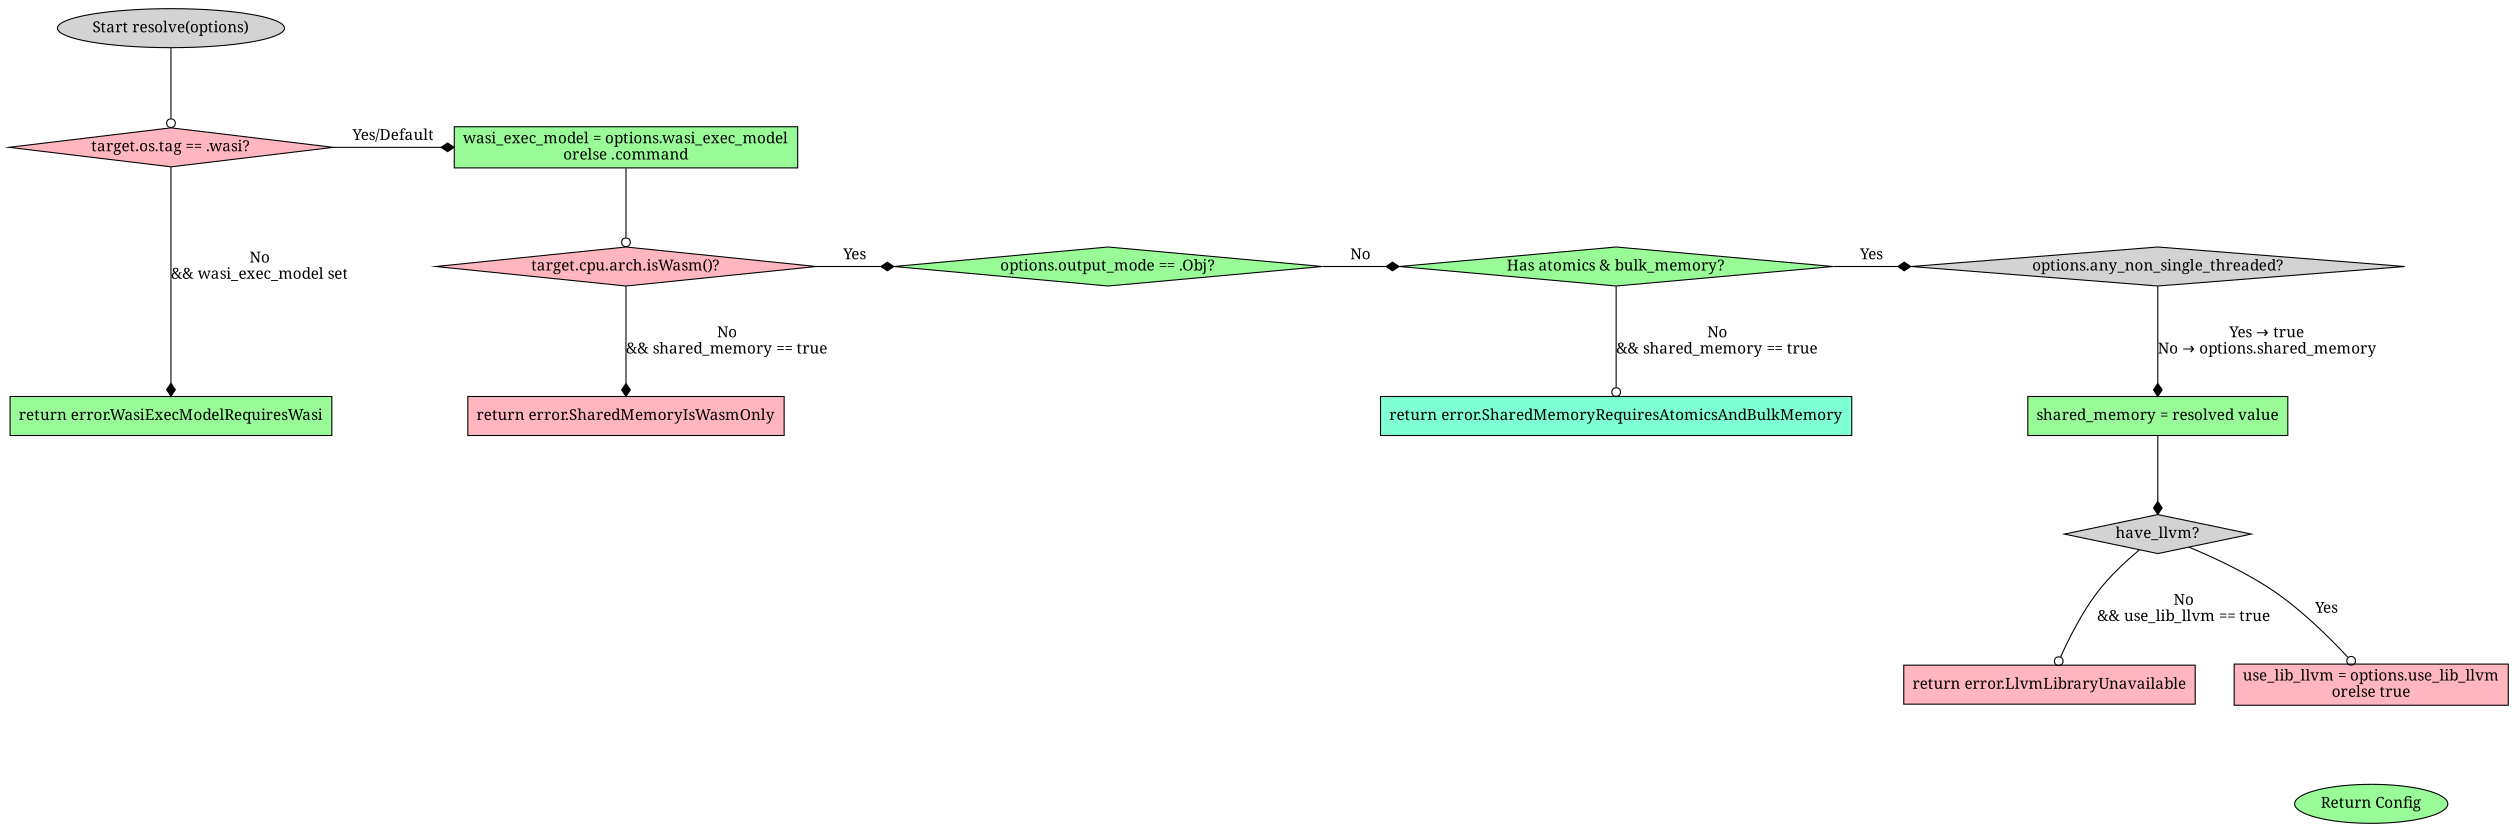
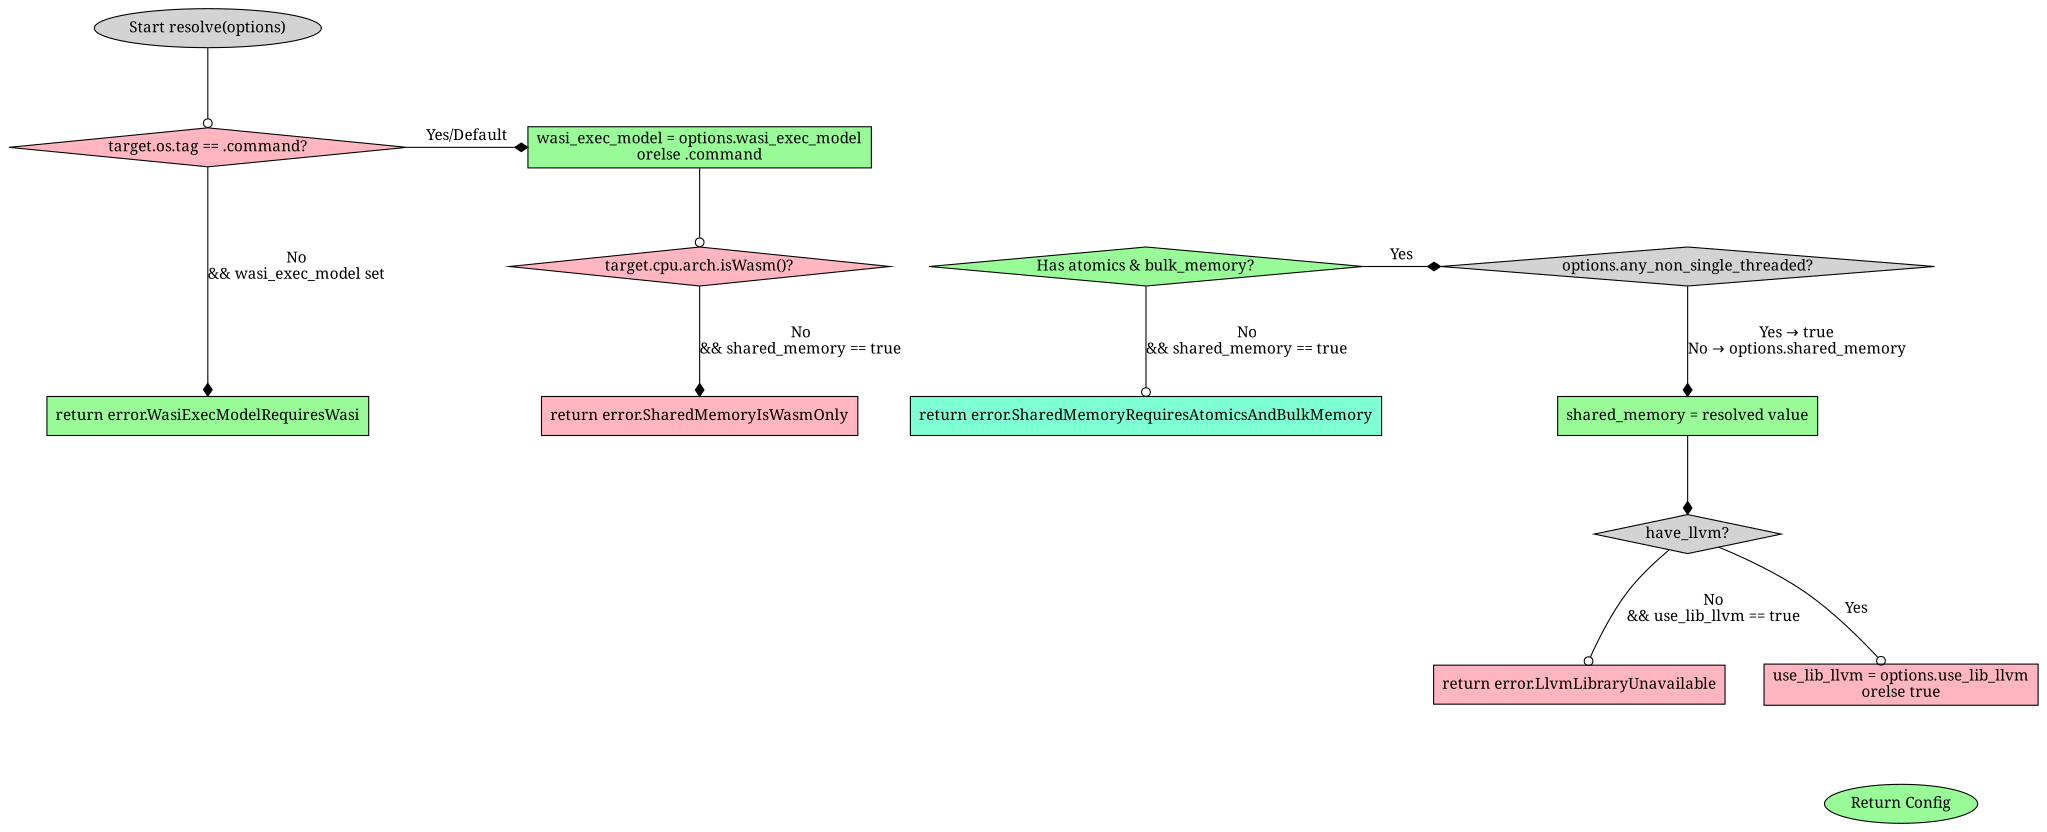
node "target.os.tag == .wasi?": label "target.os.tag == .wasi?" -> "target.os.tag == .command?"
node "options.output_mode == .Obj?": removed
